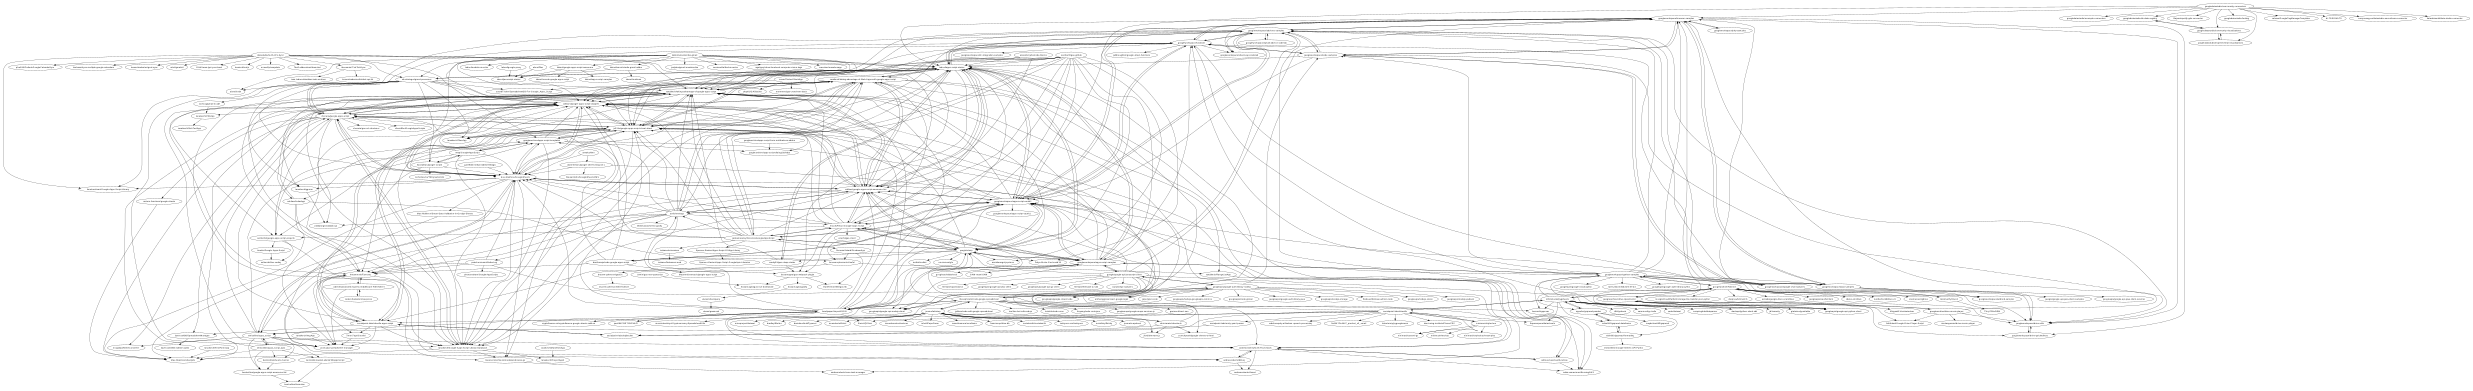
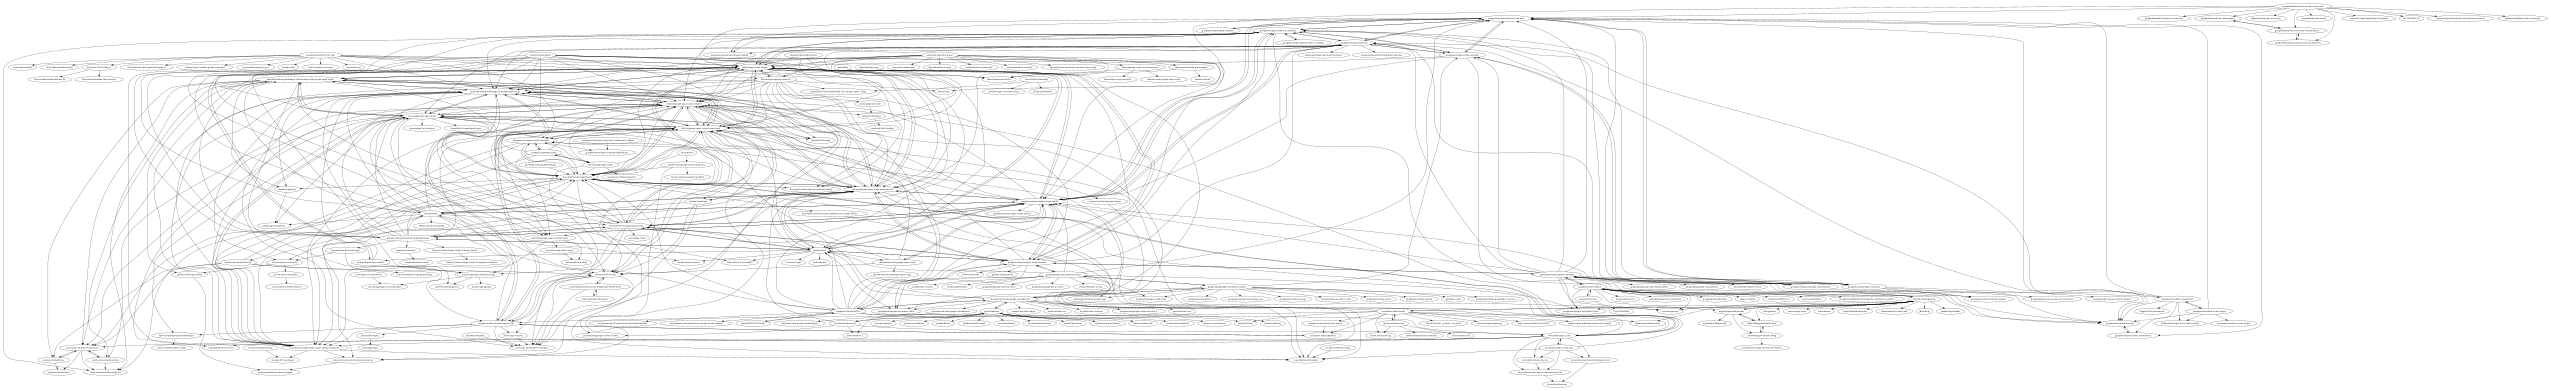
node "datastudio/GAS-ICS-Sync": label "datastudio/GAS-ICS-Sync" -> "derekantrican/GAS-ICS-Sync"
edge "oshliaer/google-apps-script-snippets" -> "googlearchive/apps-script-dialog2sidebar": now "oshliaer/google-apps-script-snippets" -> "googlearchive/apps-script-templates"
edge "ahochsteger/gmail-processor" -> "oshliaer/google-apps-script-awesome-list": added
edge "googlearchive/PyDrive" -> "burnash/gspread": added
edge "fossamagna/gasify" -> "vlucas/sheetquery": now "socialpoint-labs/sheetfu-apps-script" -> "vlucas/sheetquery"
node "samcday/node-google-spreadsheets": added
